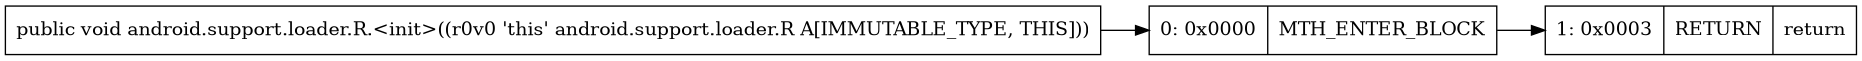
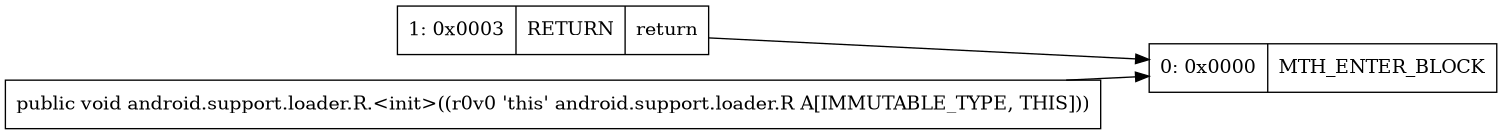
edge "0: 0x0000" -> "1: 0x0003": reversed
